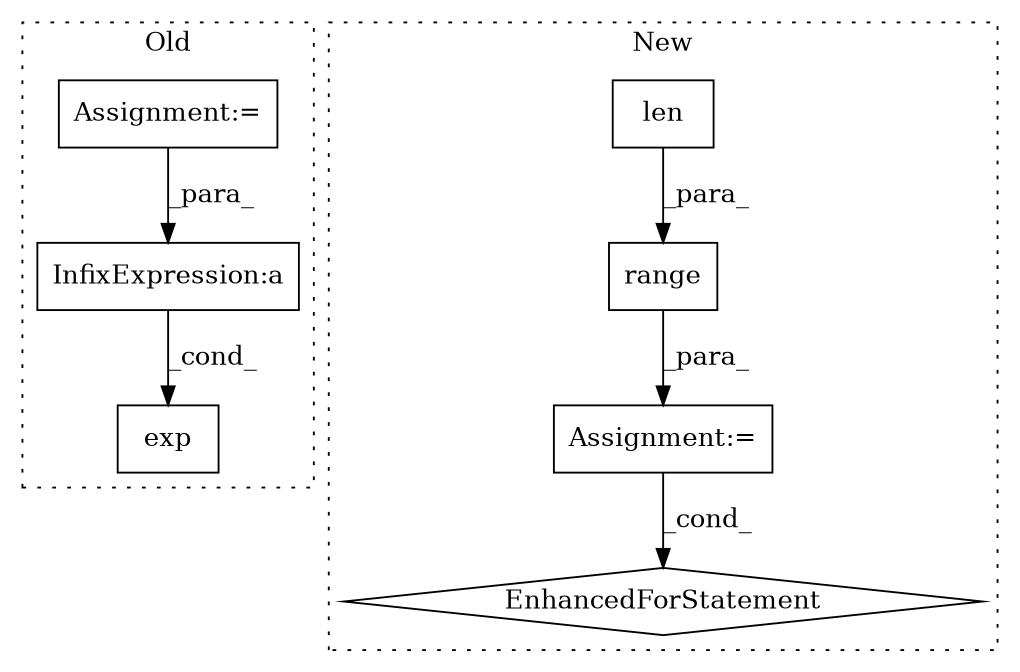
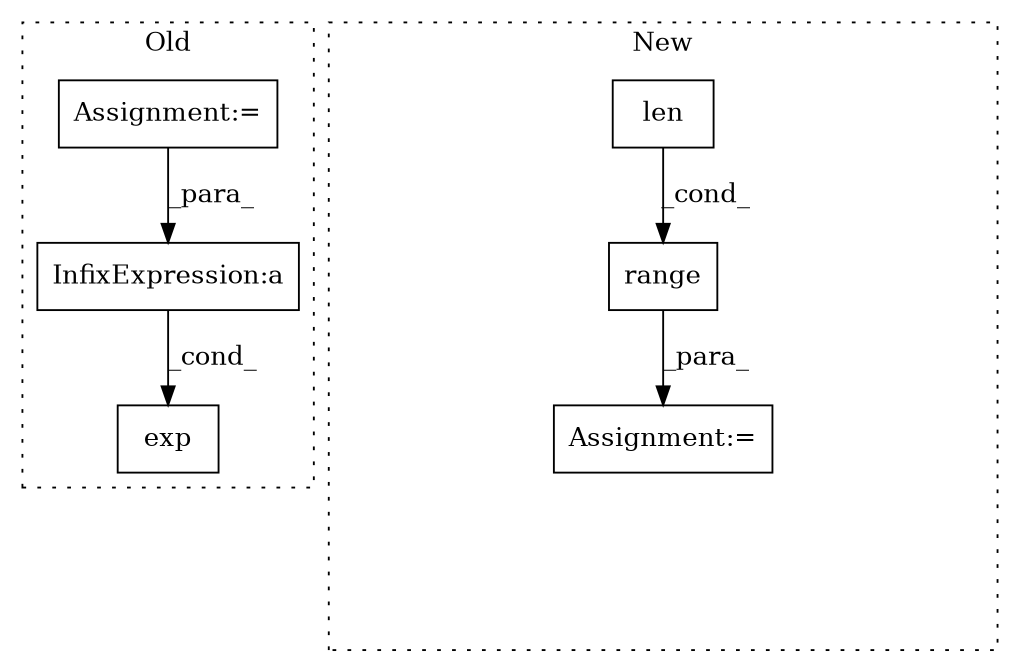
edge "len" -> "range": label "_para_" -> "_cond_"
node "EnhancedForStatement": removed
